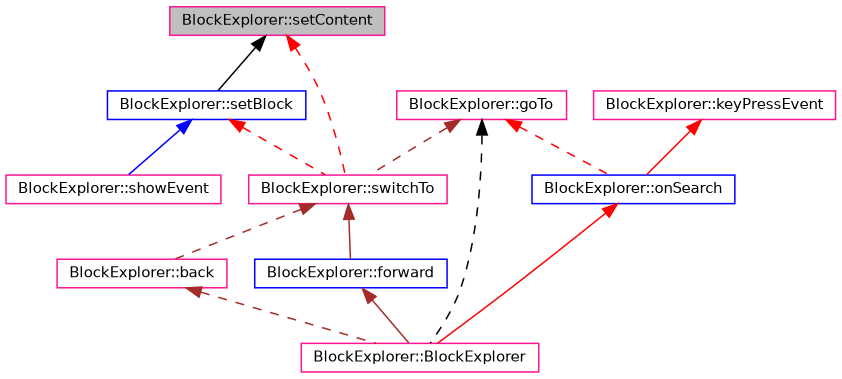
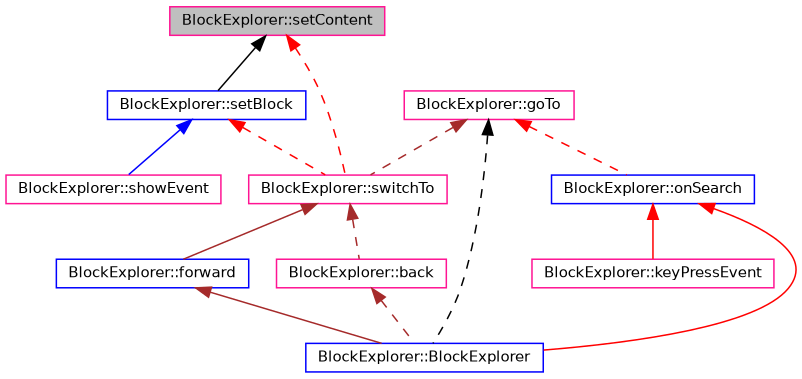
edge "BlockExplorer::onSearch" -> "BlockExplorer::keyPressEvent": reversed
node "BlockExplorer::BlockExplorer": color deeppink -> blue
